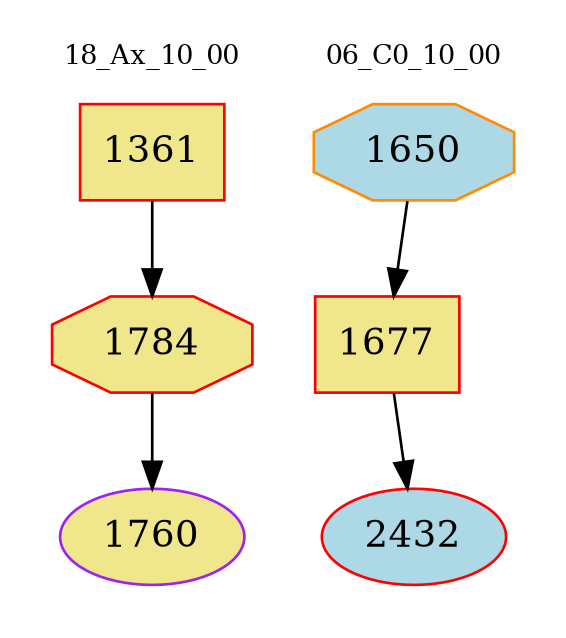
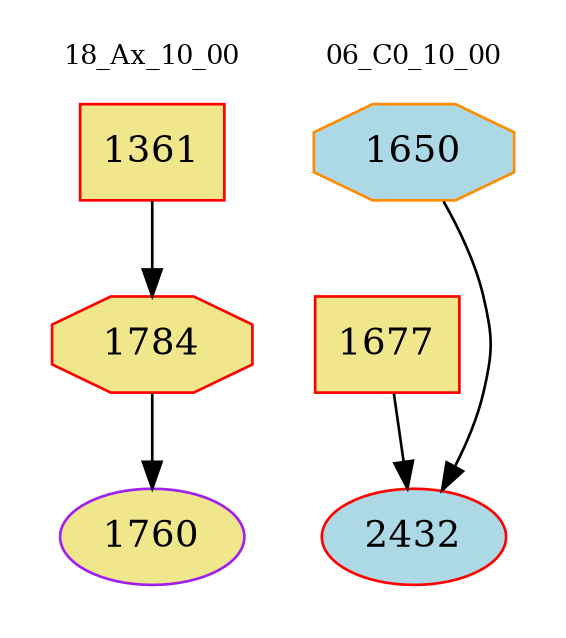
edge "1650" -> "1677": now "1650" -> "2432"
